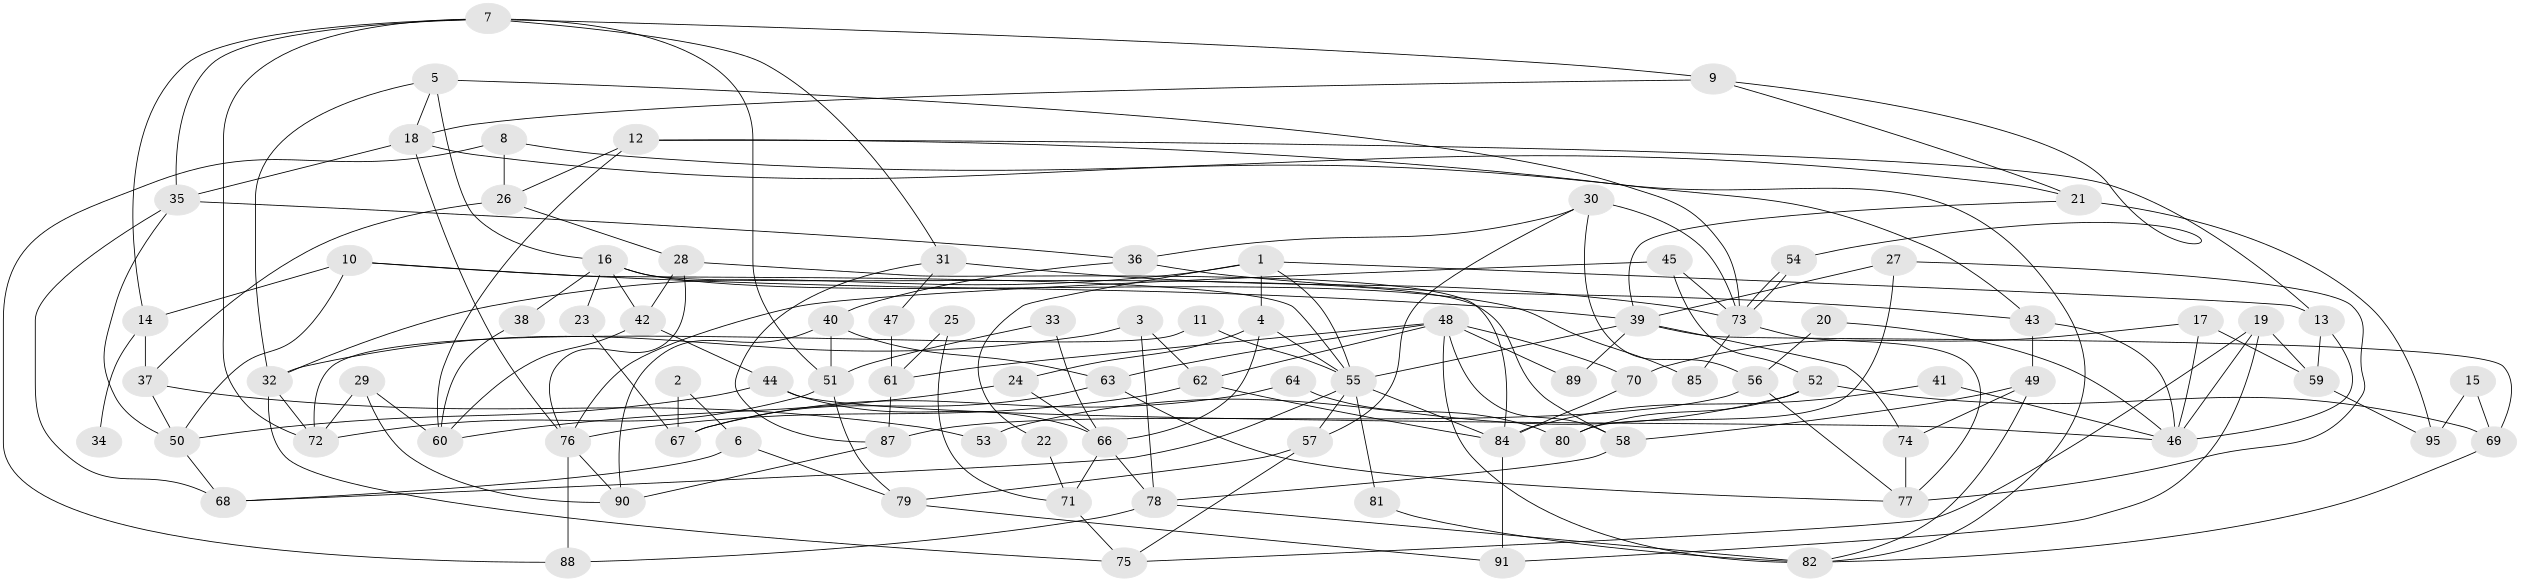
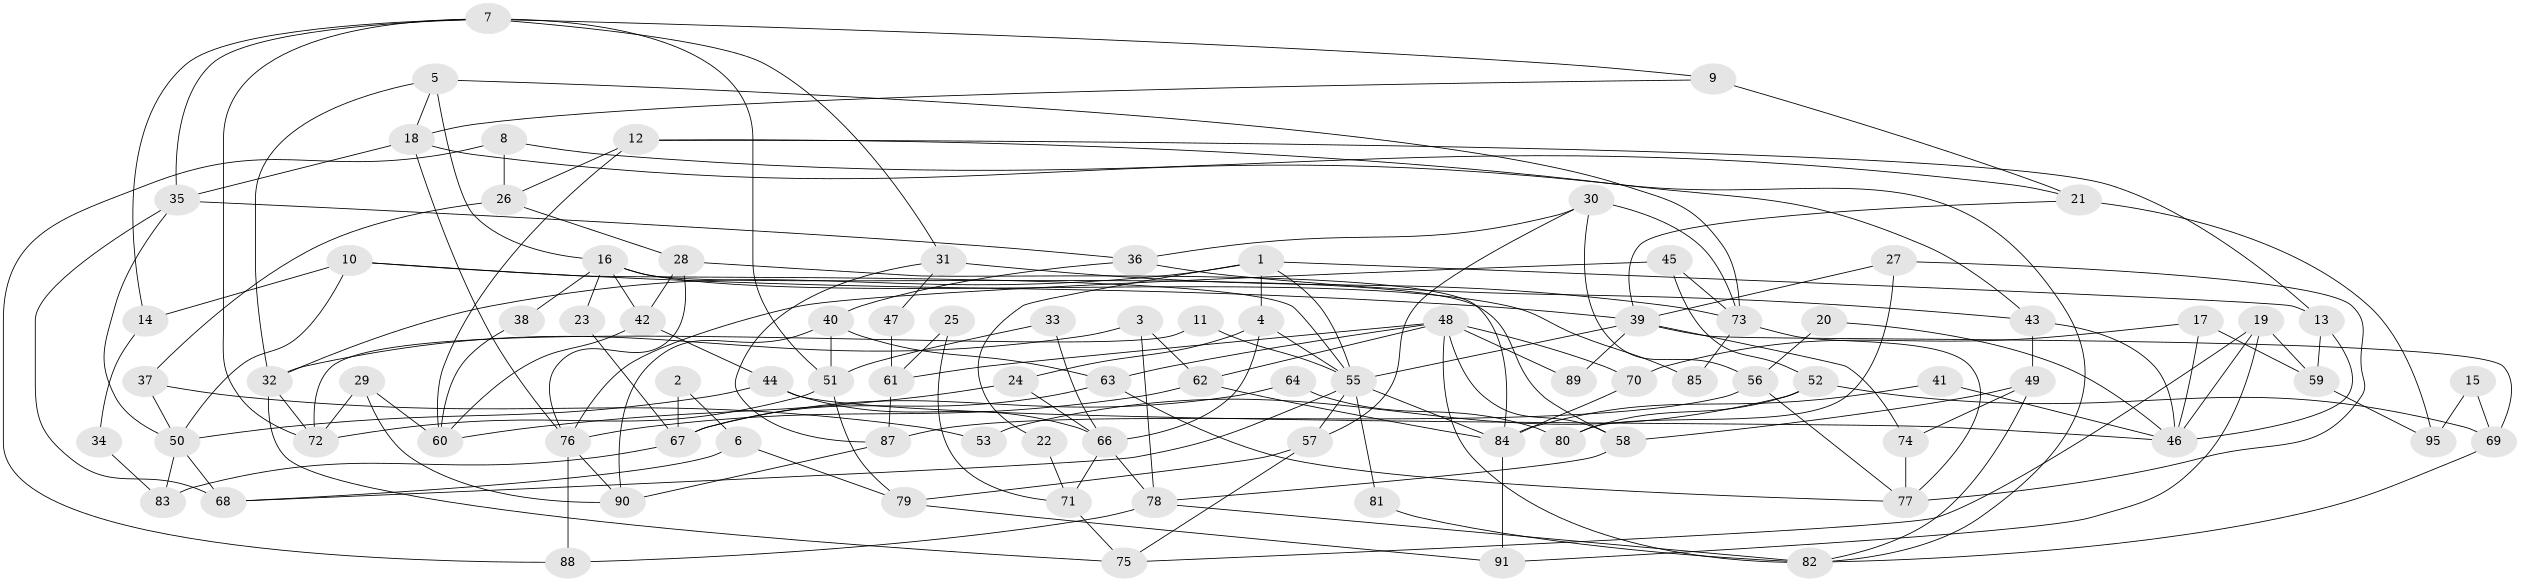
node "54": removed
edge "14" -- "37": removed
node "83": added
